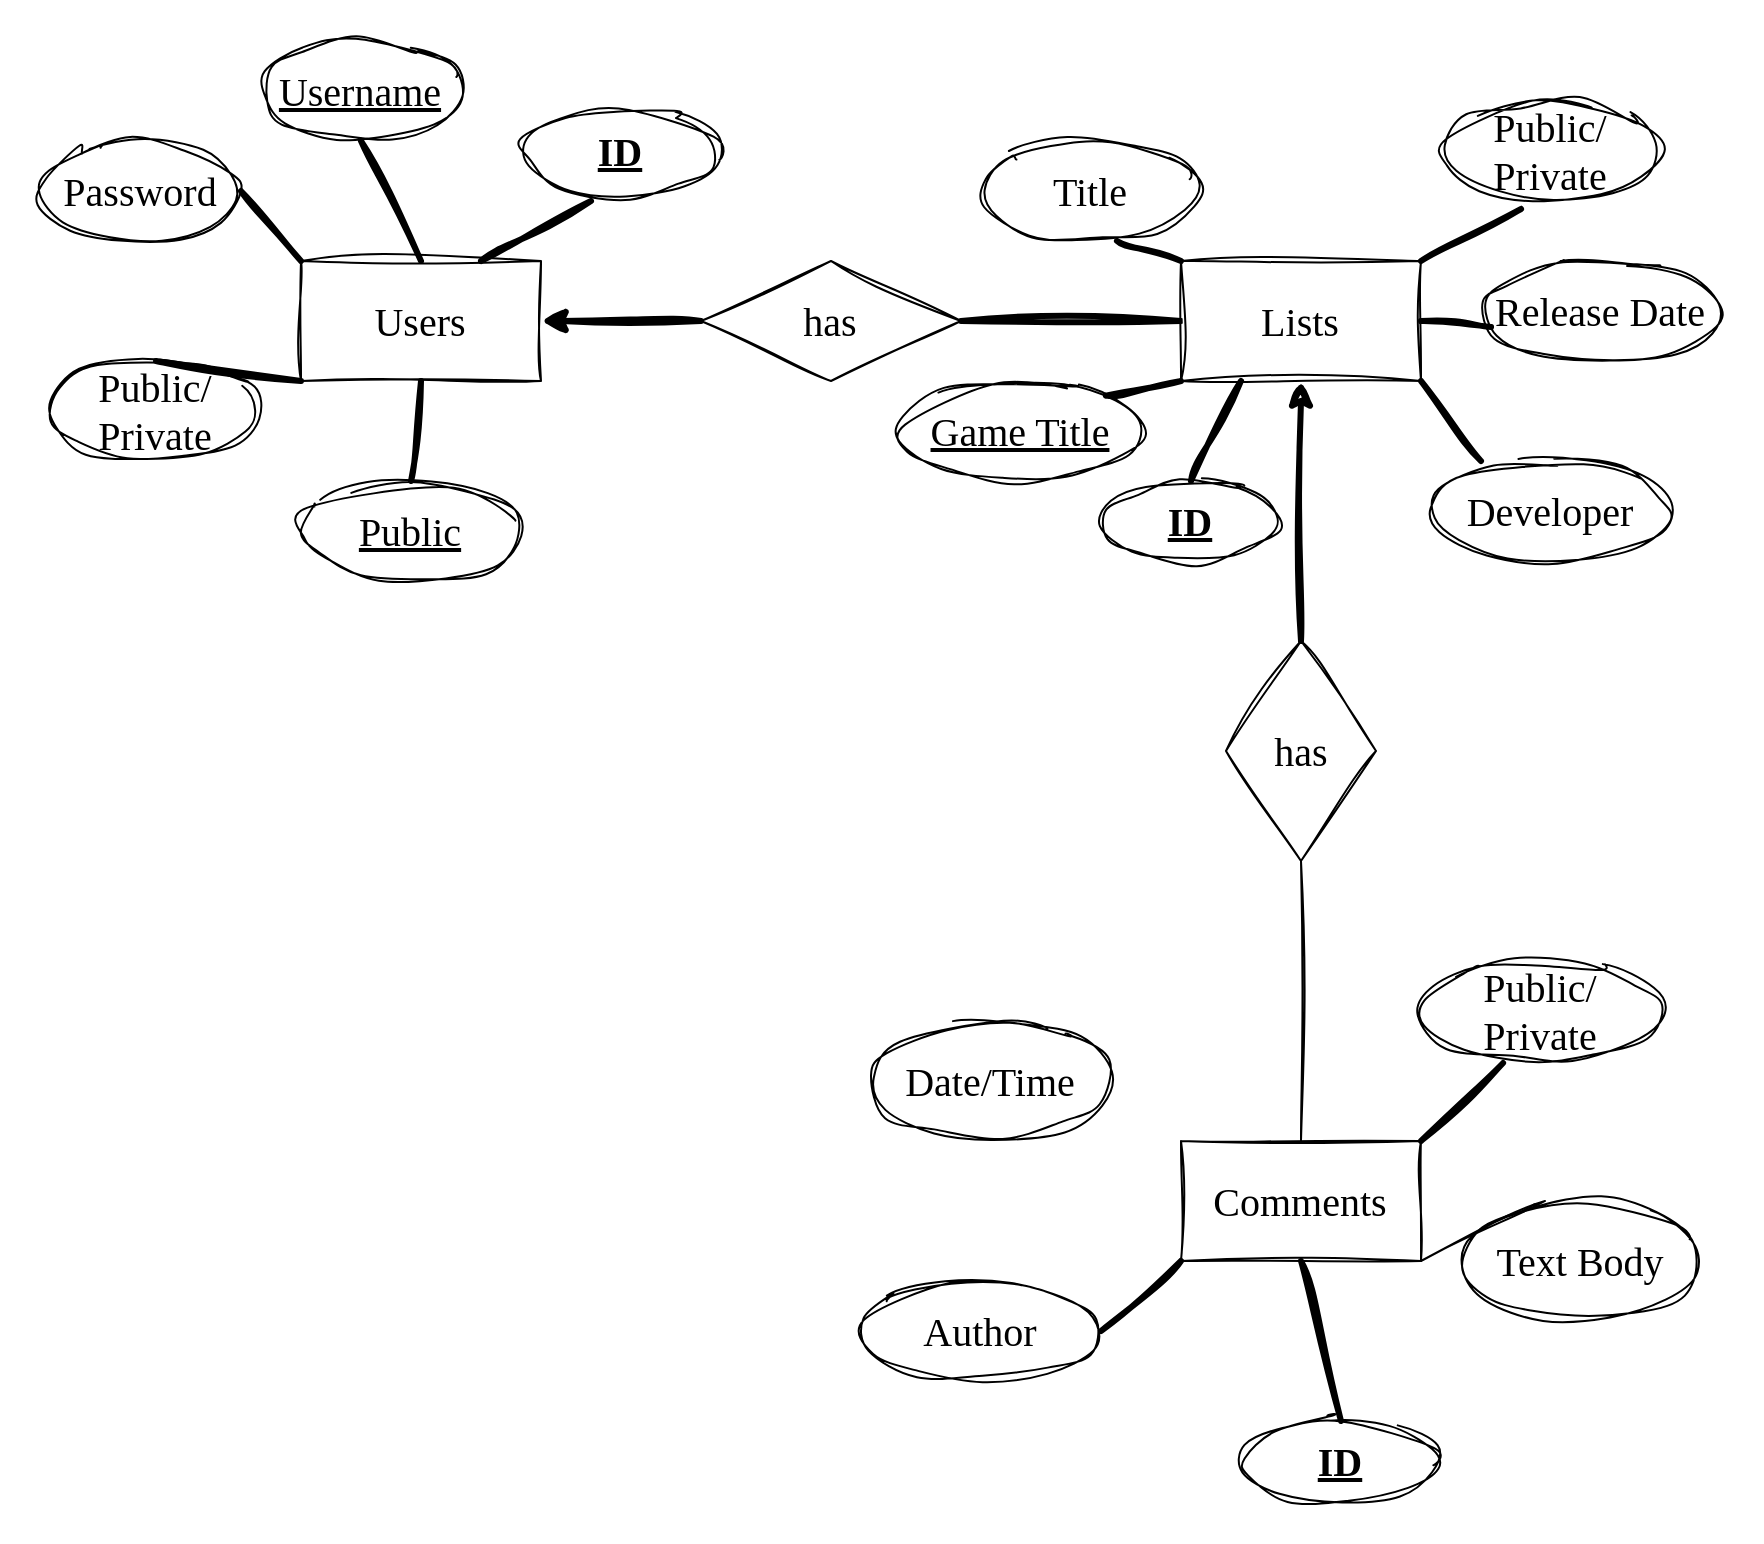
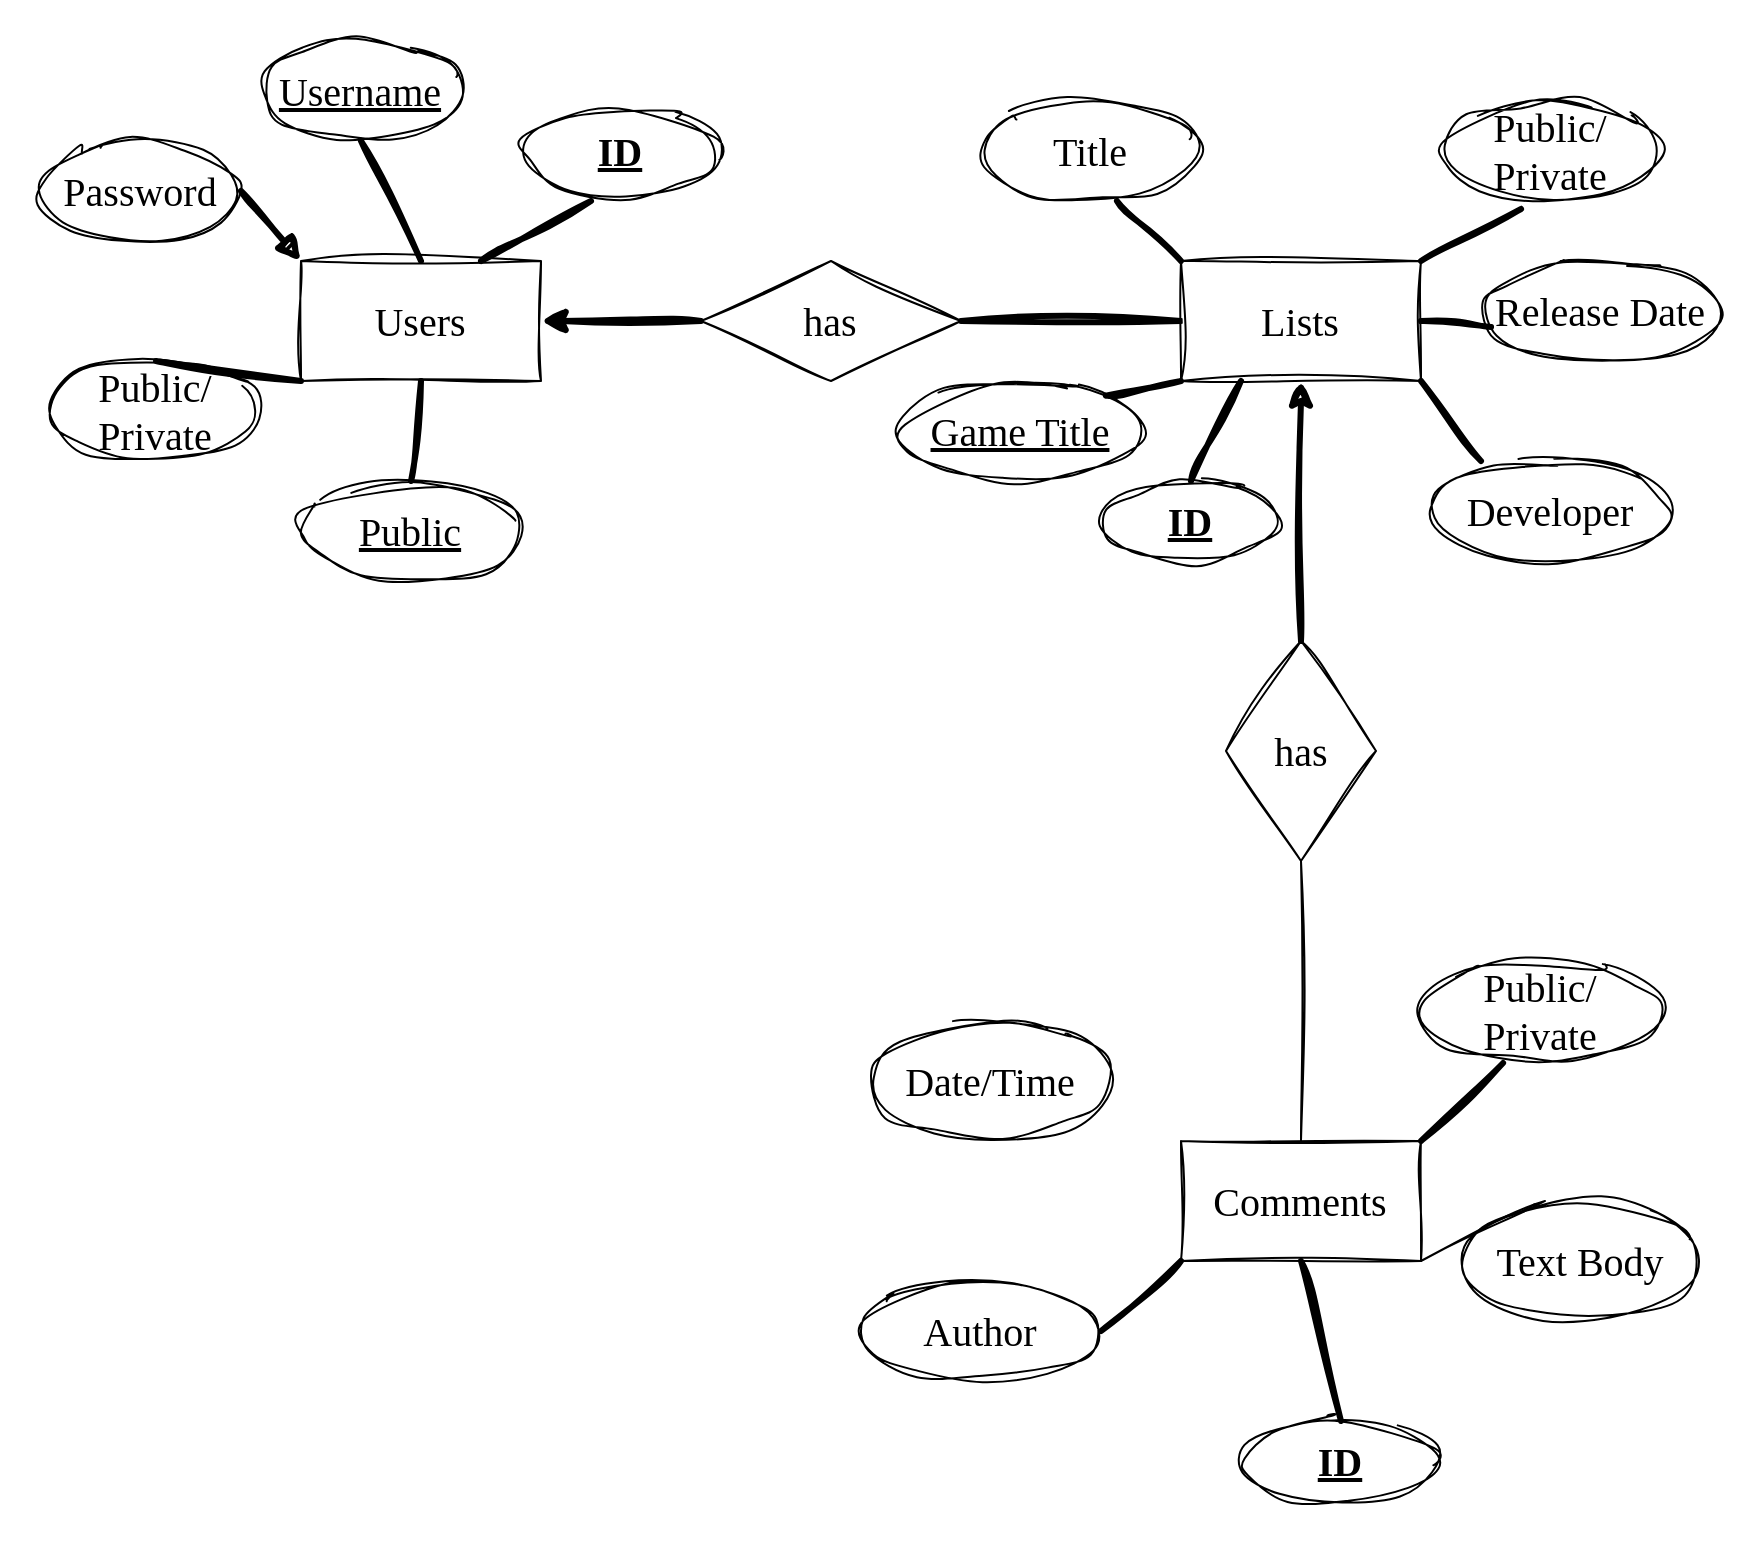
node "Title": moved (1091, 191) -> (1091, 151)
edge "Password" -- "Users": arrowhead none -> block
